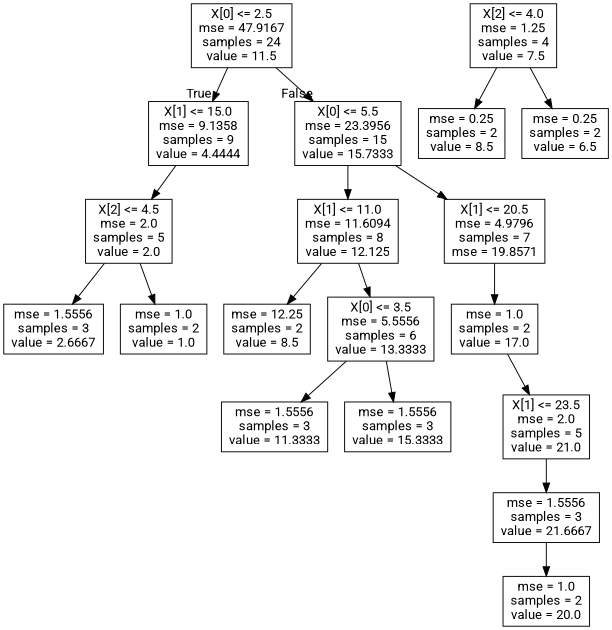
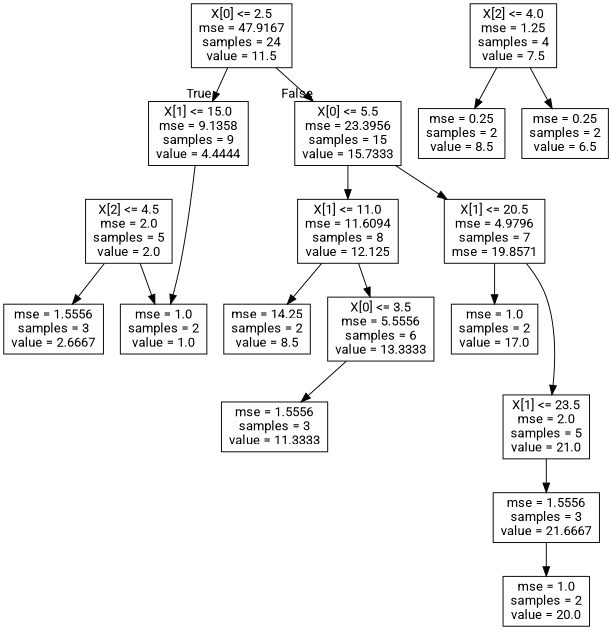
edge "X[1] <= 15.0 mse = 9.1358 samples = 9 value = 4.4444" -> "X[2] <= 4.5 mse = 2.0 samples = 5 value = 2.0": now "X[1] <= 15.0 mse = 9.1358 samples = 9 value = 4.4444" -> "mse = 1.0 samples = 2 value = 1.0"
node "mse = 12.25 samples = 2 value = 8.5": label "mse = 12.25 samples = 2 value = 8.5" -> "mse = 14.25 samples = 2 value = 8.5"
edge "mse = 1.0 samples = 2 value = 17.0" -> "X[1] <= 23.5 mse = 2.0 samples = 5 value = 21.0": now "X[1] <= 20.5 mse = 4.9796 samples = 7 mse = 19.8571" -> "X[1] <= 23.5 mse = 2.0 samples = 5 value = 21.0"
node "mse = 1.5556 samples = 3 value = 15.3333": removed
